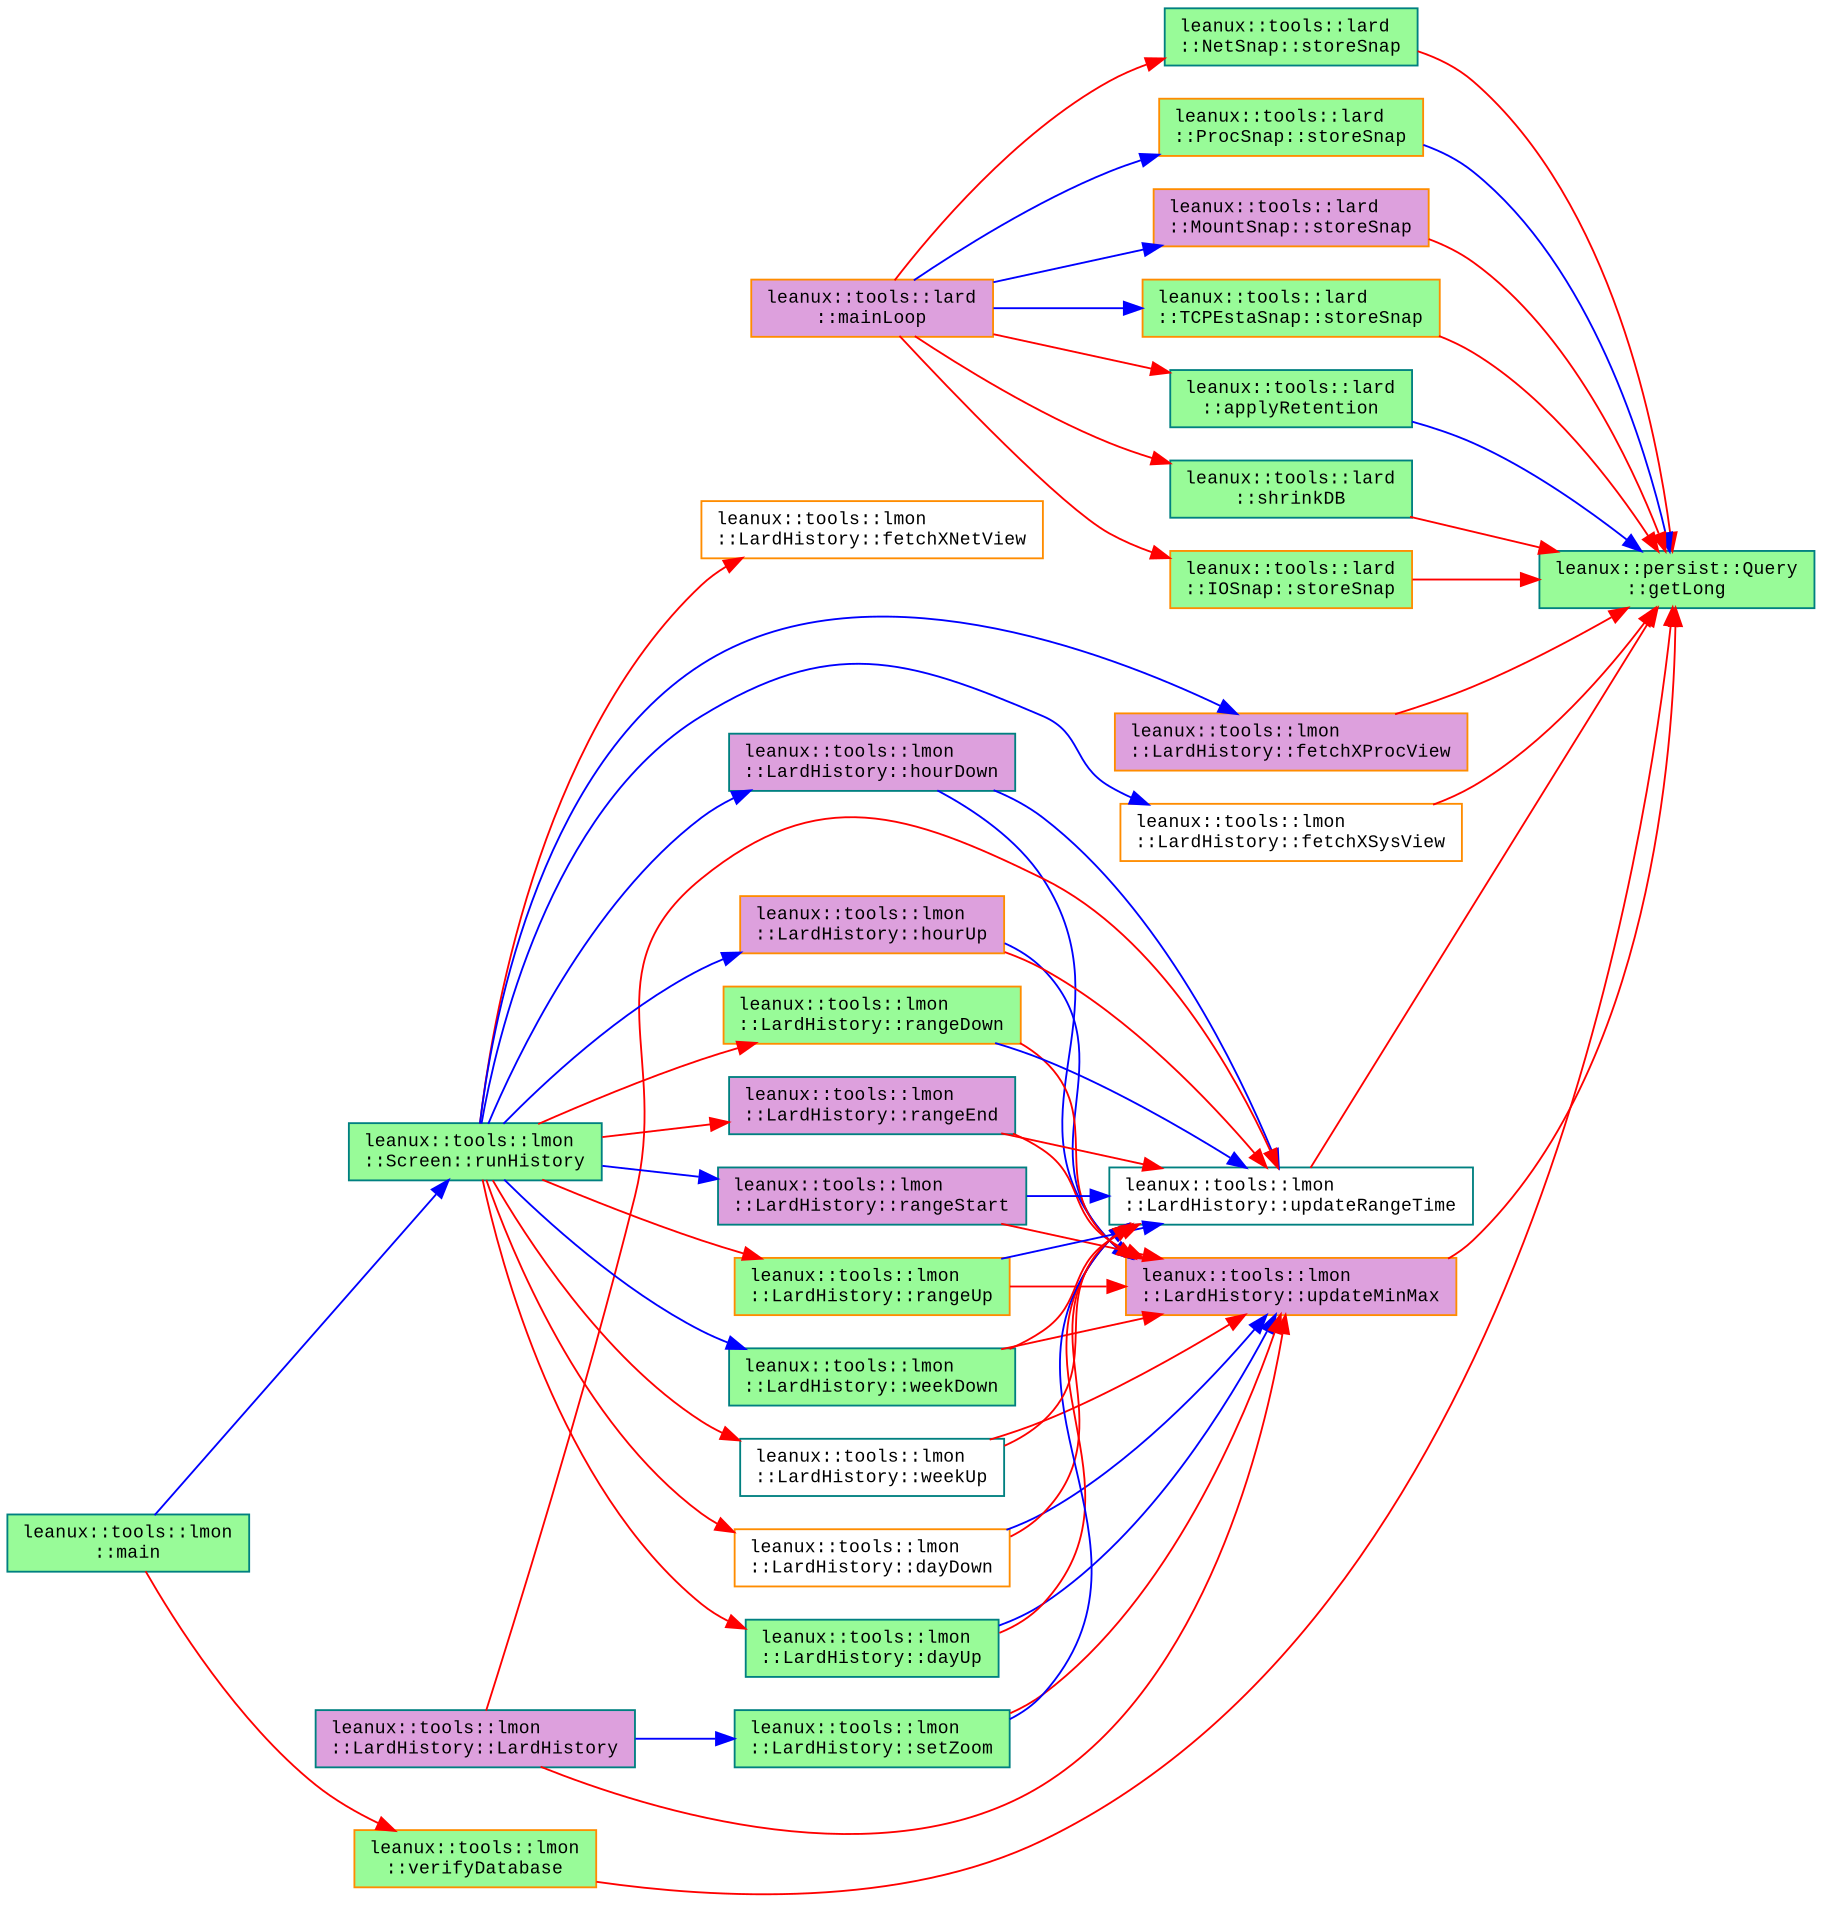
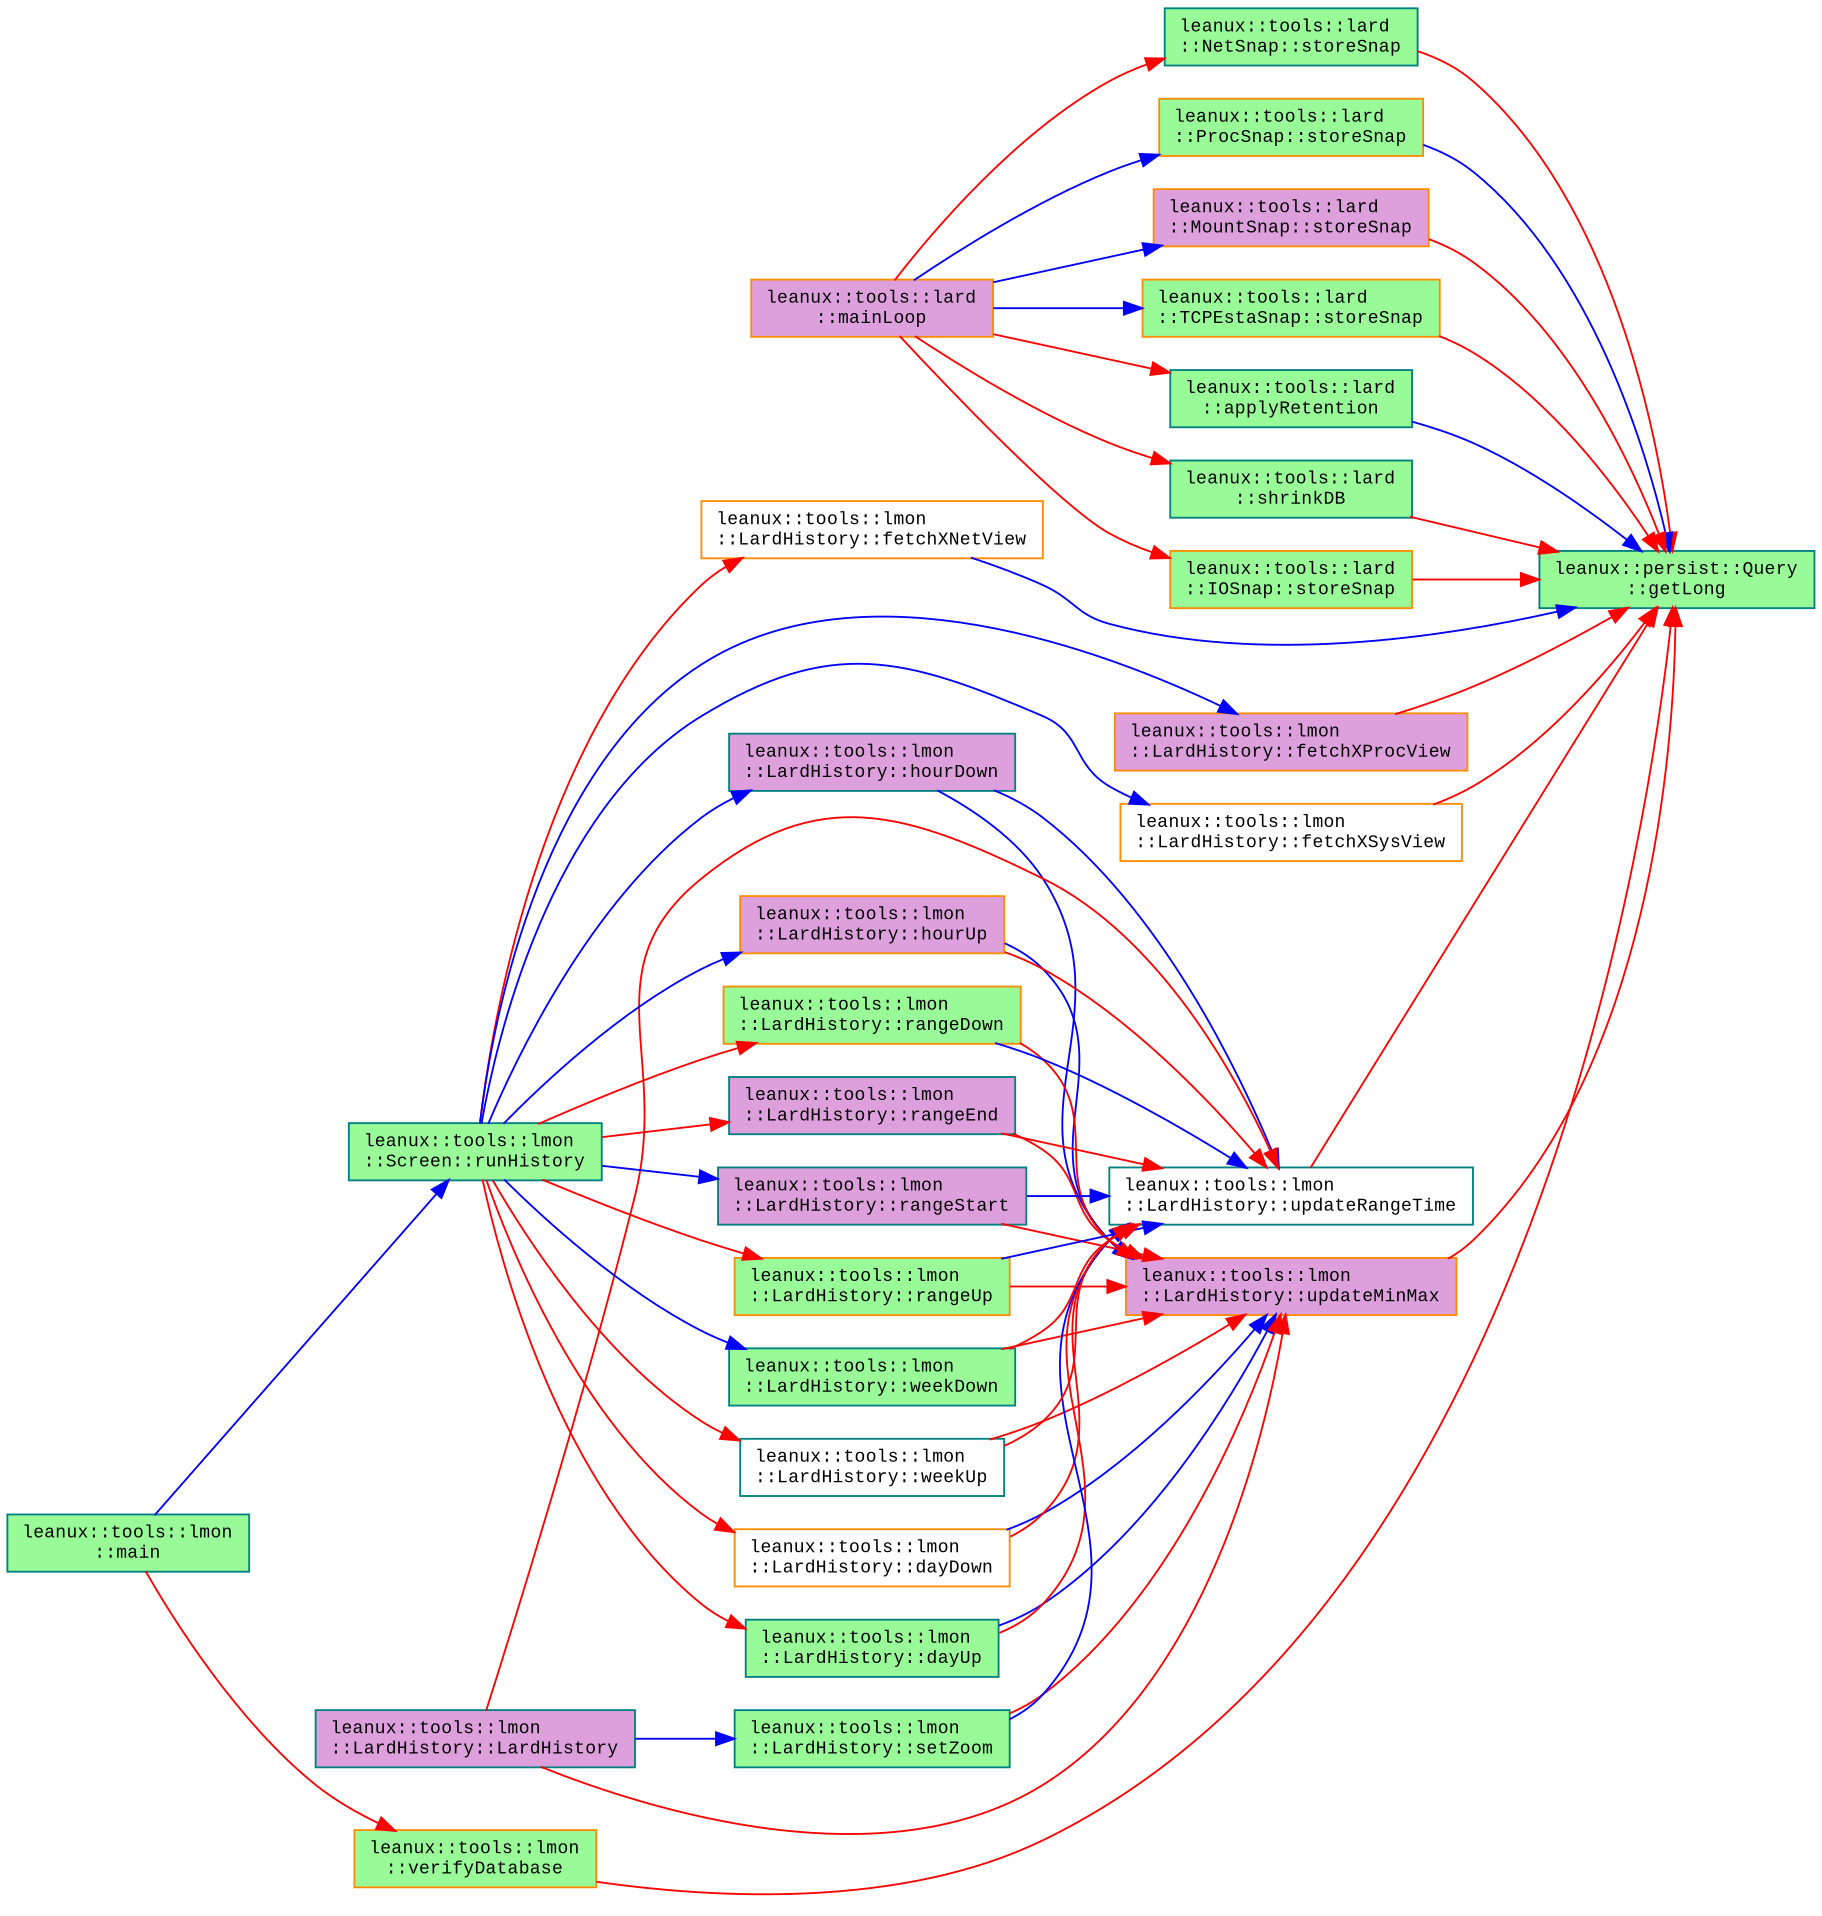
edge "leanux::tools::lmon ::LardHistory::fetchXNetView" -> "leanux::persist::Query ::getLong": added
